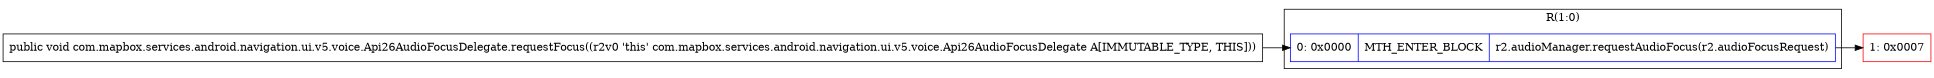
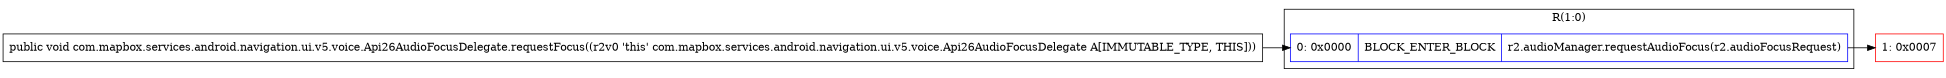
node "0: 0x0000": text "MTH_ENTER_BLOCK" -> "BLOCK_ENTER_BLOCK"
